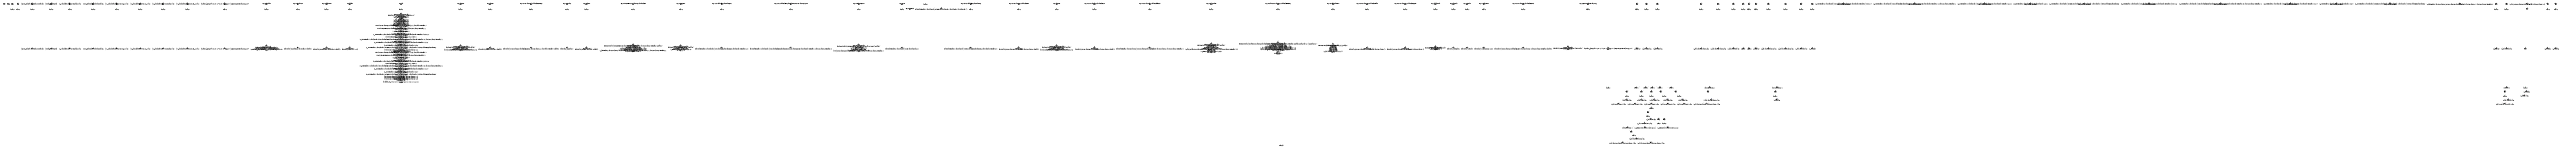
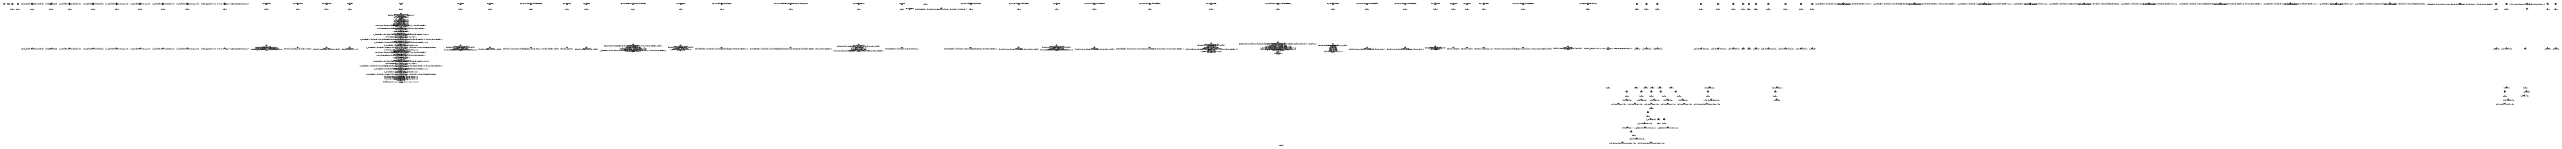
node "194": added
